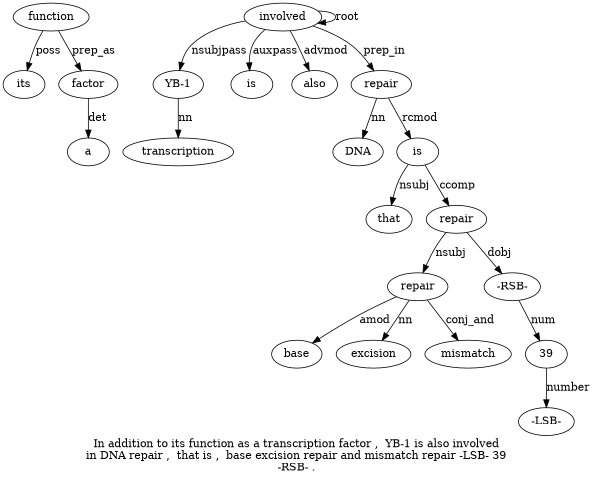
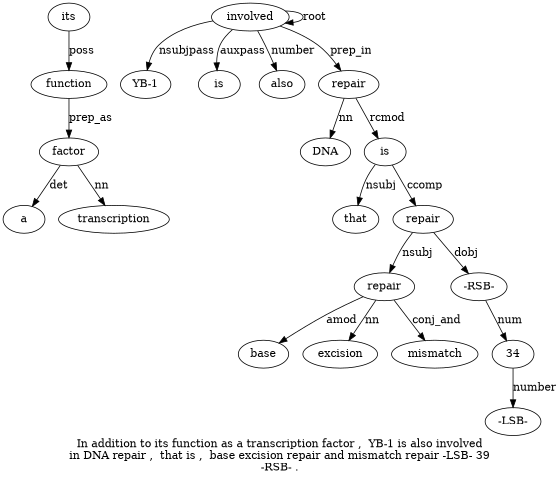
edge "function" -> "its": reversed
edge "involved" -> "also": label "advmod" -> "number"
edge "YB-1" -> "transcription": now "factor" -> "transcription"
node "39": label "39" -> "34"
